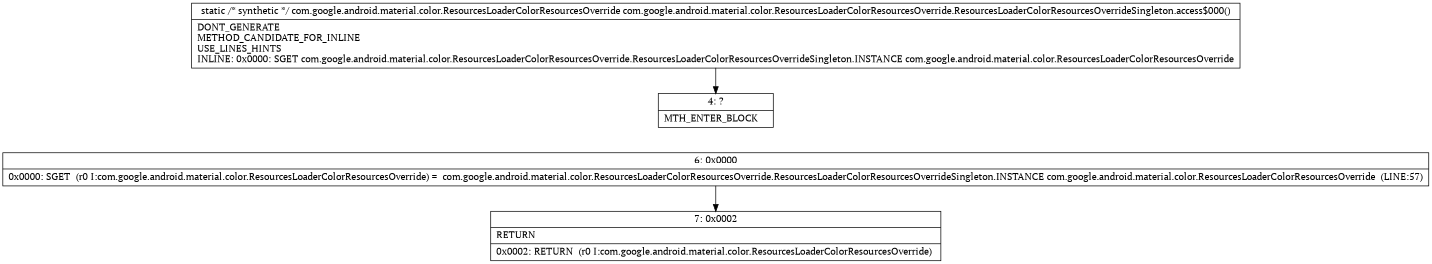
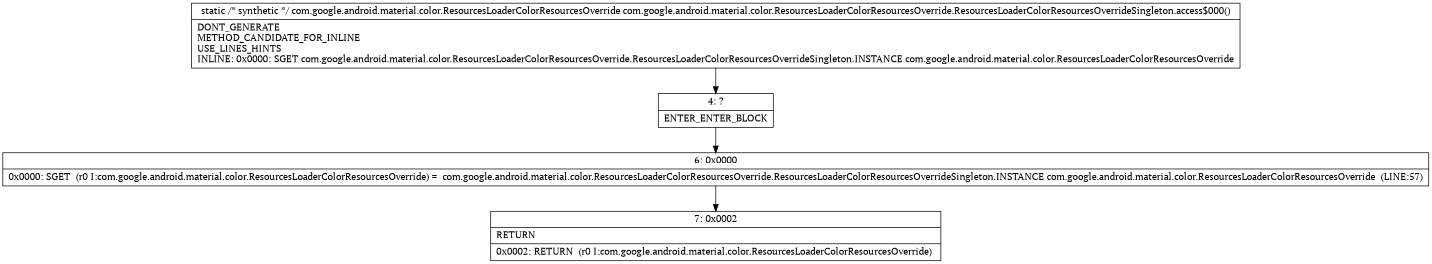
node "4: ?": text "MTH_ENTER_BLOCK" -> "ENTER_ENTER_BLOCK"
edge "4: ?" -> "6: 0x0000": added
